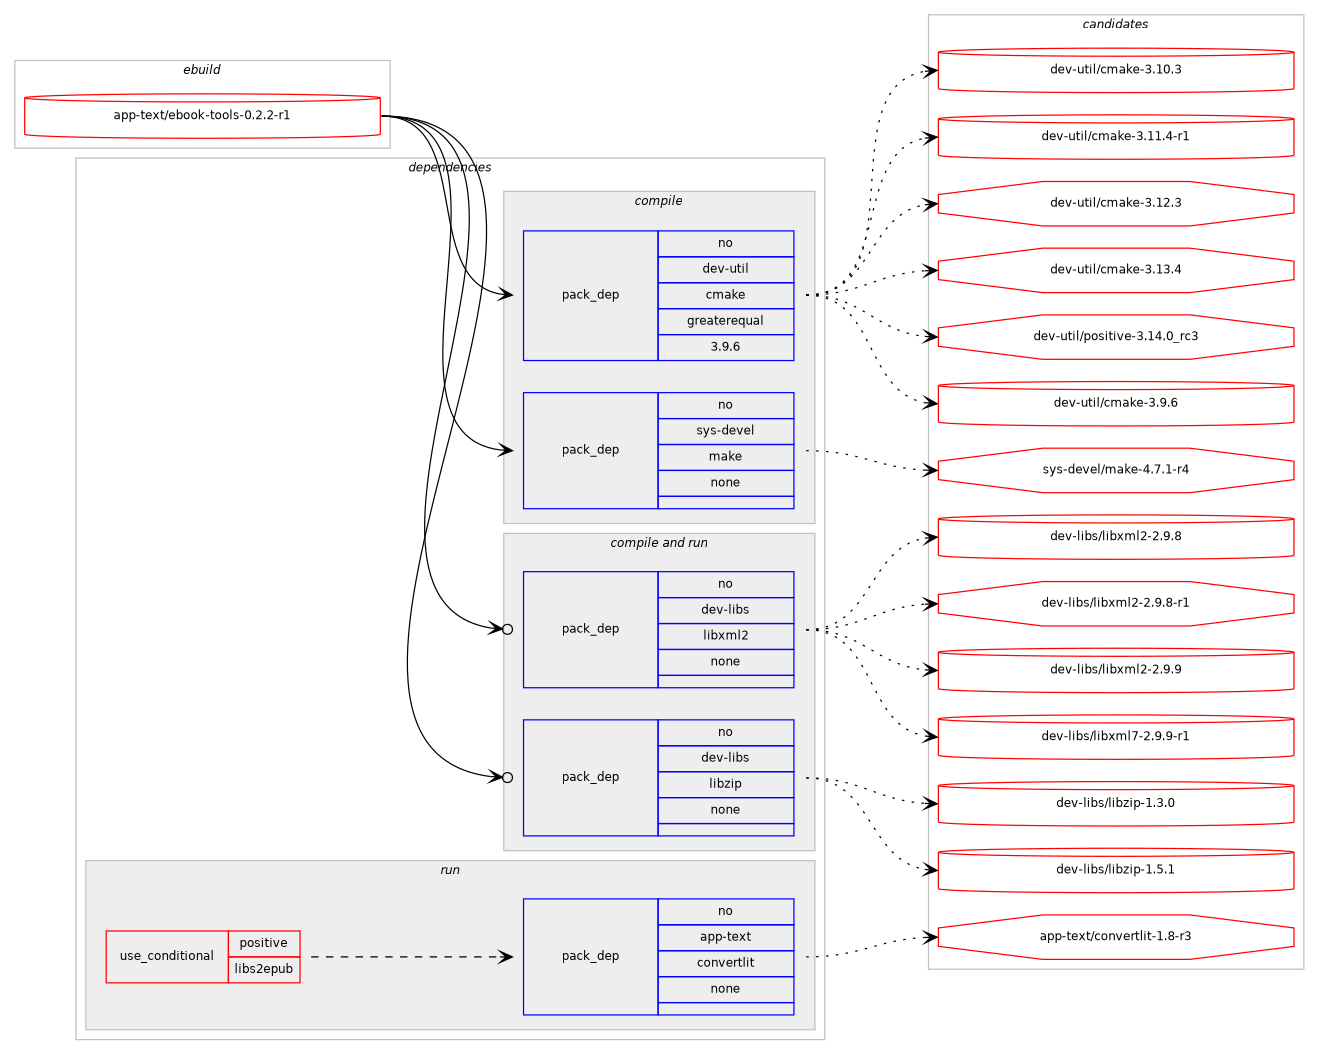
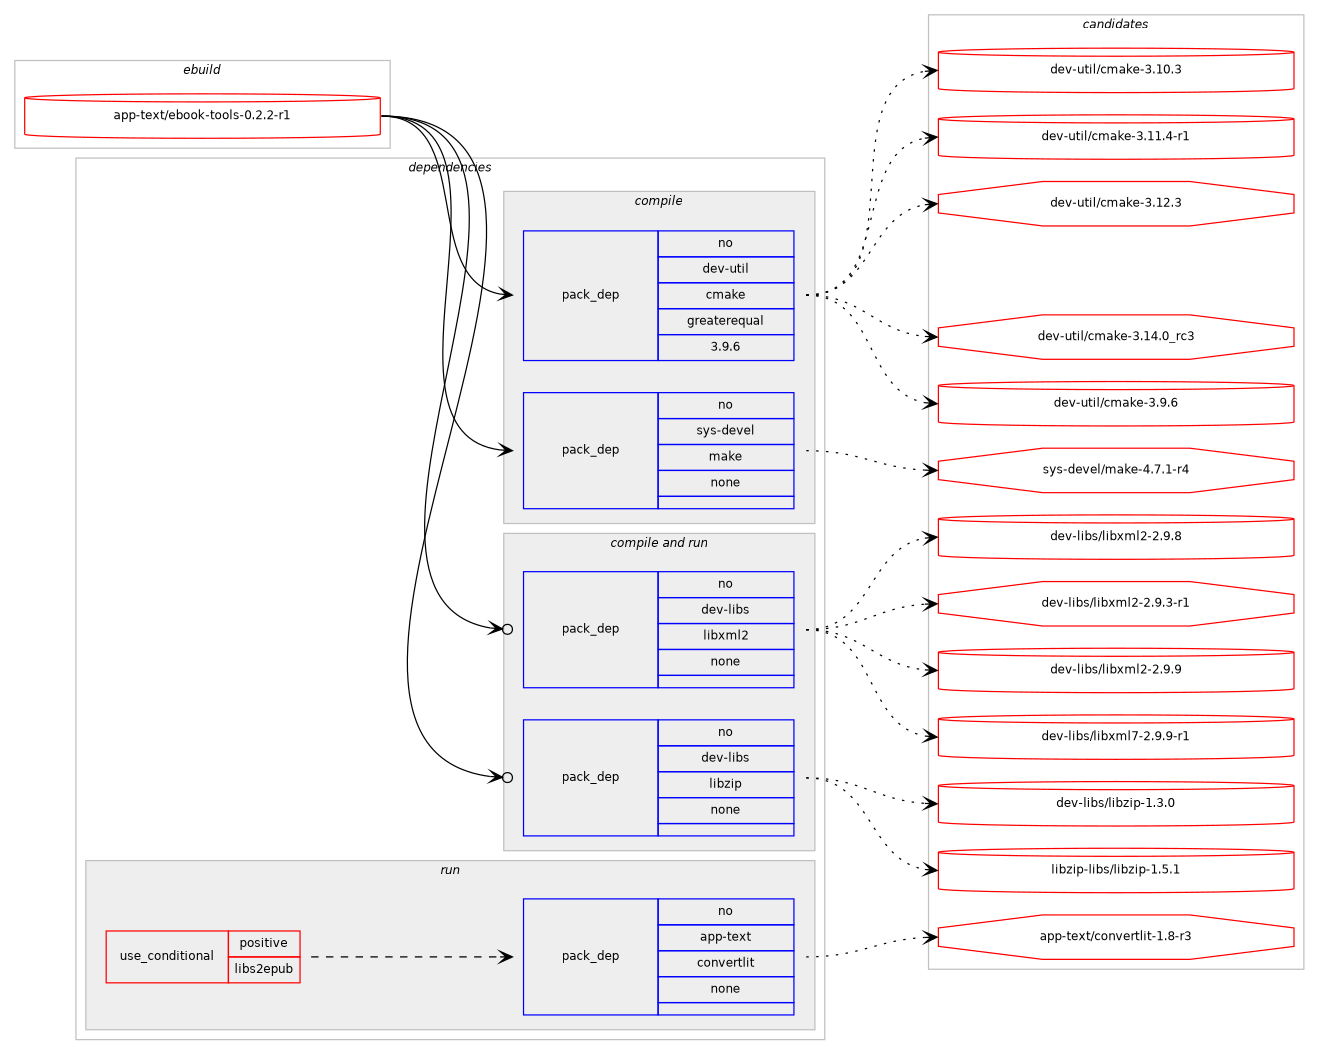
node "dev-util/cmake-3.13.4": removed
node "dev-util/positive-3.14.0_rc3": label "dev-util/positive-3.14.0_rc3" -> "dev-util/cmake-3.14.0_rc3"
node "dev-libs/libxml2-2.9.8-r1": label "dev-libs/libxml2-2.9.8-r1" -> "dev-libs/libxml2-2.9.3-r1"
node "dev-libs/libzip-1.5.1": label "dev-libs/libzip-1.5.1" -> "libzip-libs/libzip-1.5.1"
